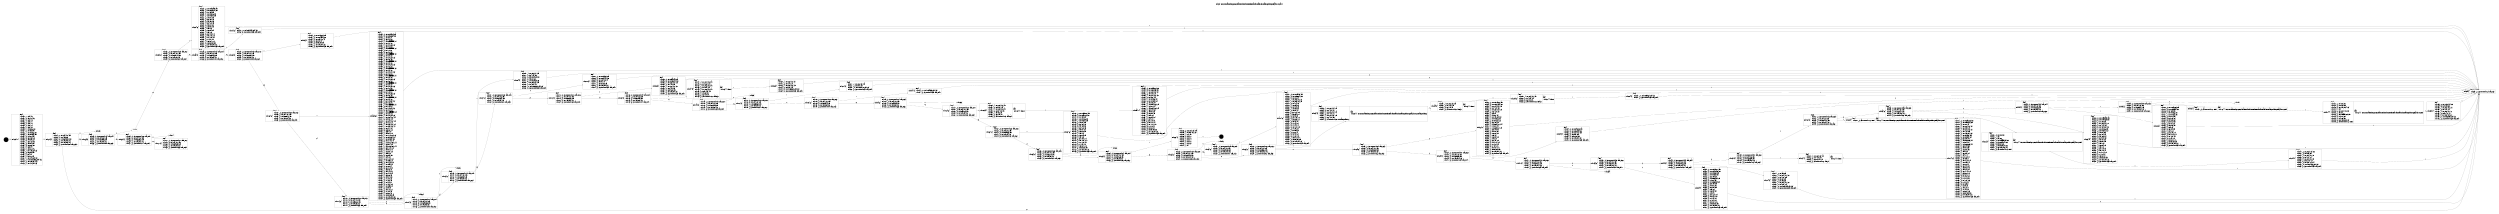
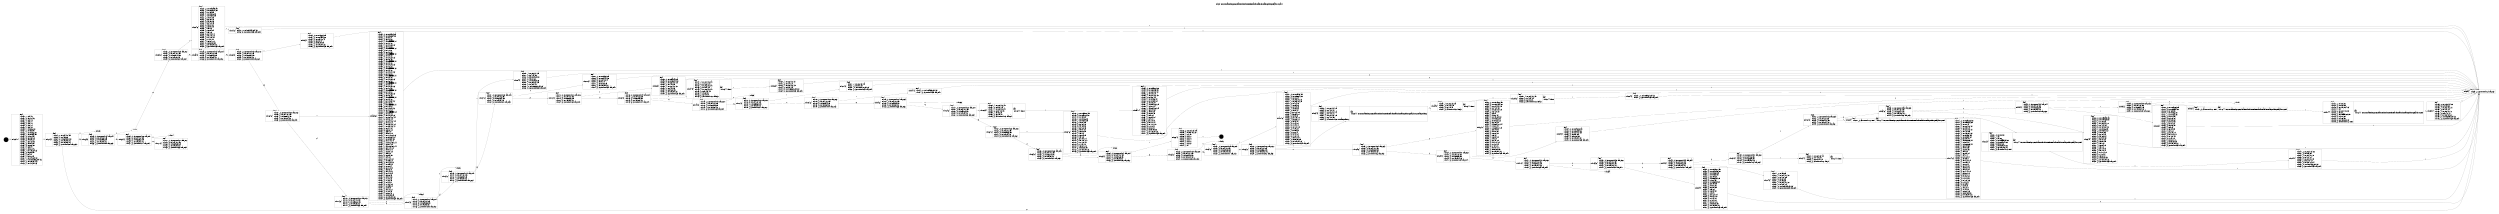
edge "0x4016af [28]" -> "0x401f1c [15]": now "0x40222d [86]" -> "0x401f1c [15]"
edge "0x40188b [28]" -> "0x4018c3 [28]": now "0x4018a7 [28]" -> "0x4018c3 [28]"
